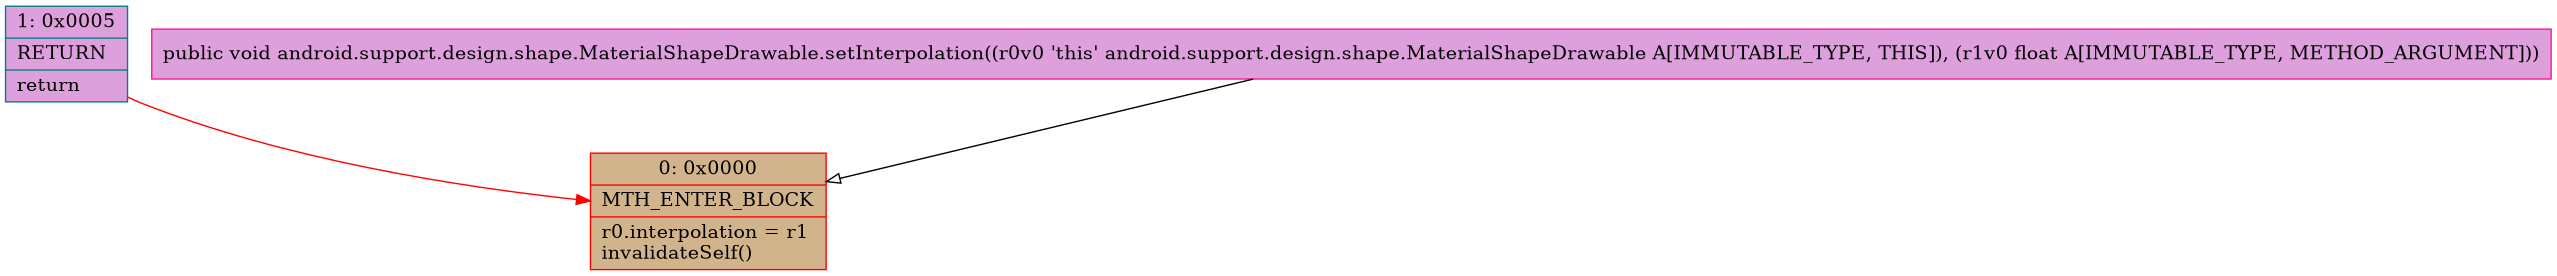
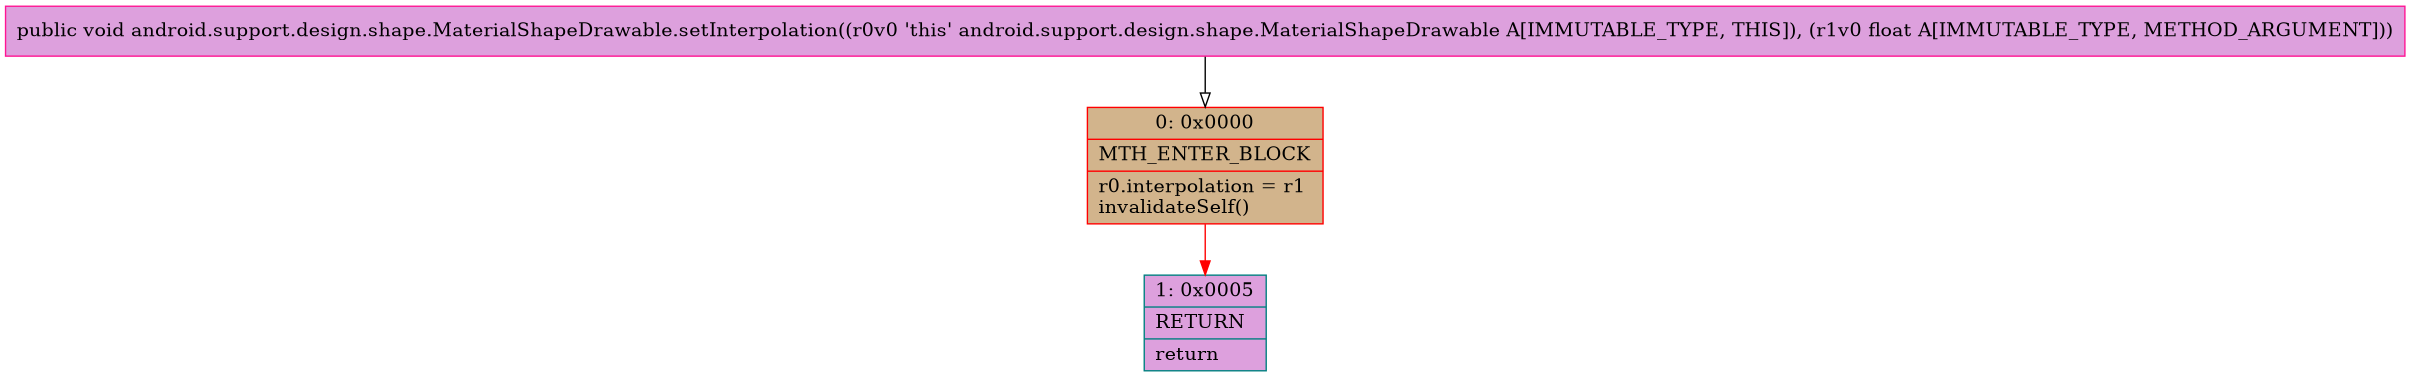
edge "1: 0x0005" -> "0: 0x0000": reversed
